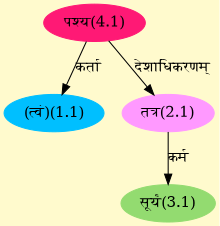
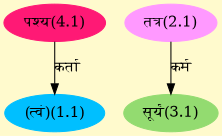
edge "पश्य(4.1)" -> "तत्र(2.1)": removed, label "देशाधिकरणम्"
